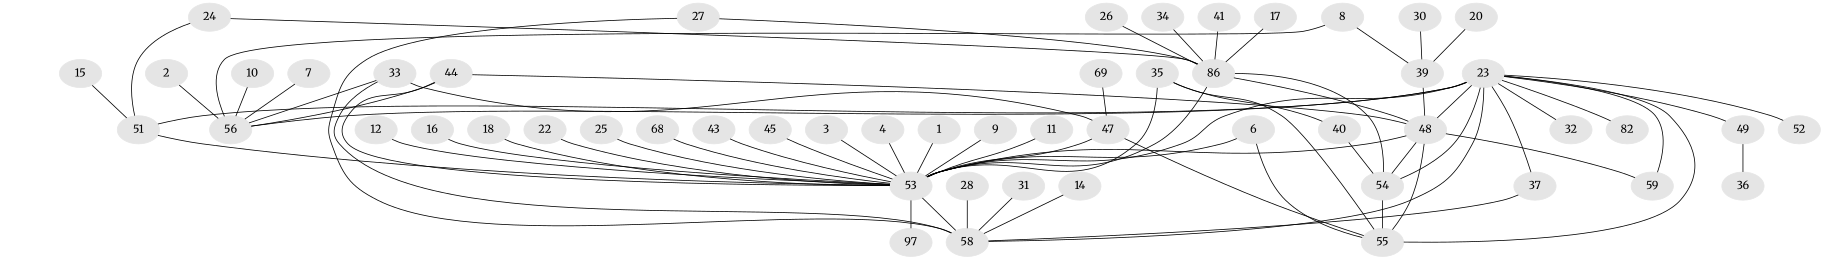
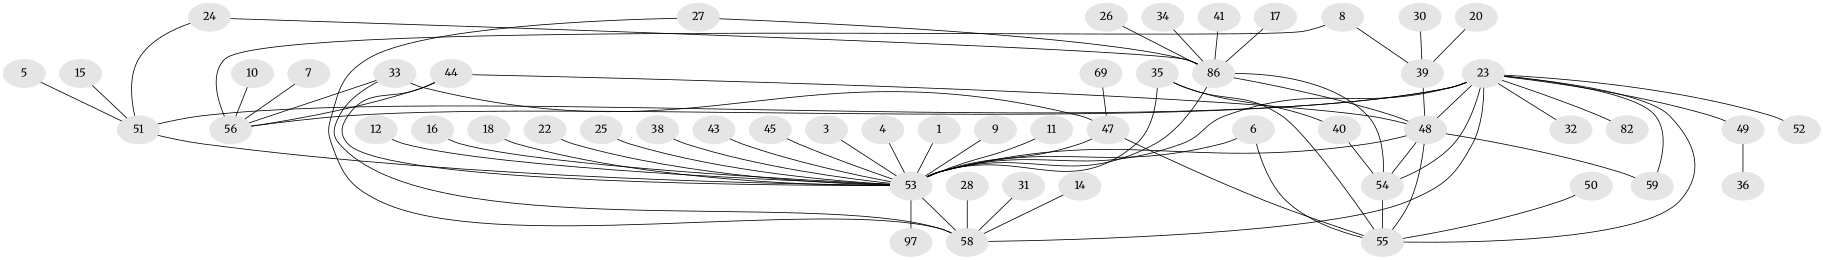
node "5": added
node "2": removed
node "68": label "68" -> "38"
node "37": removed
node "50": added
